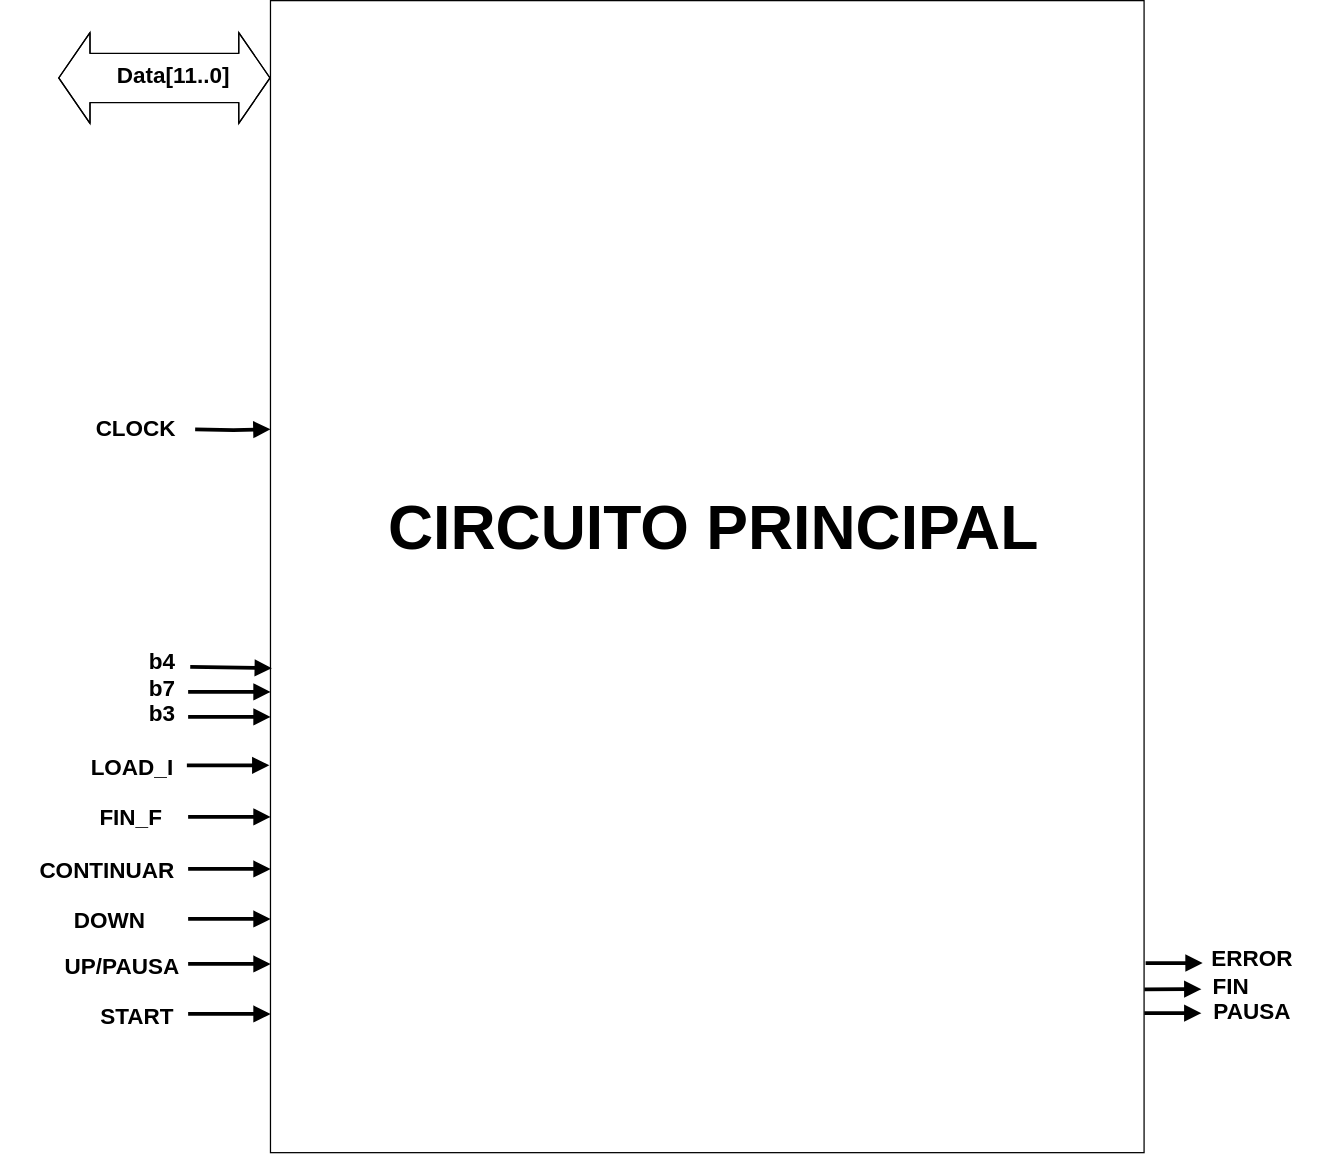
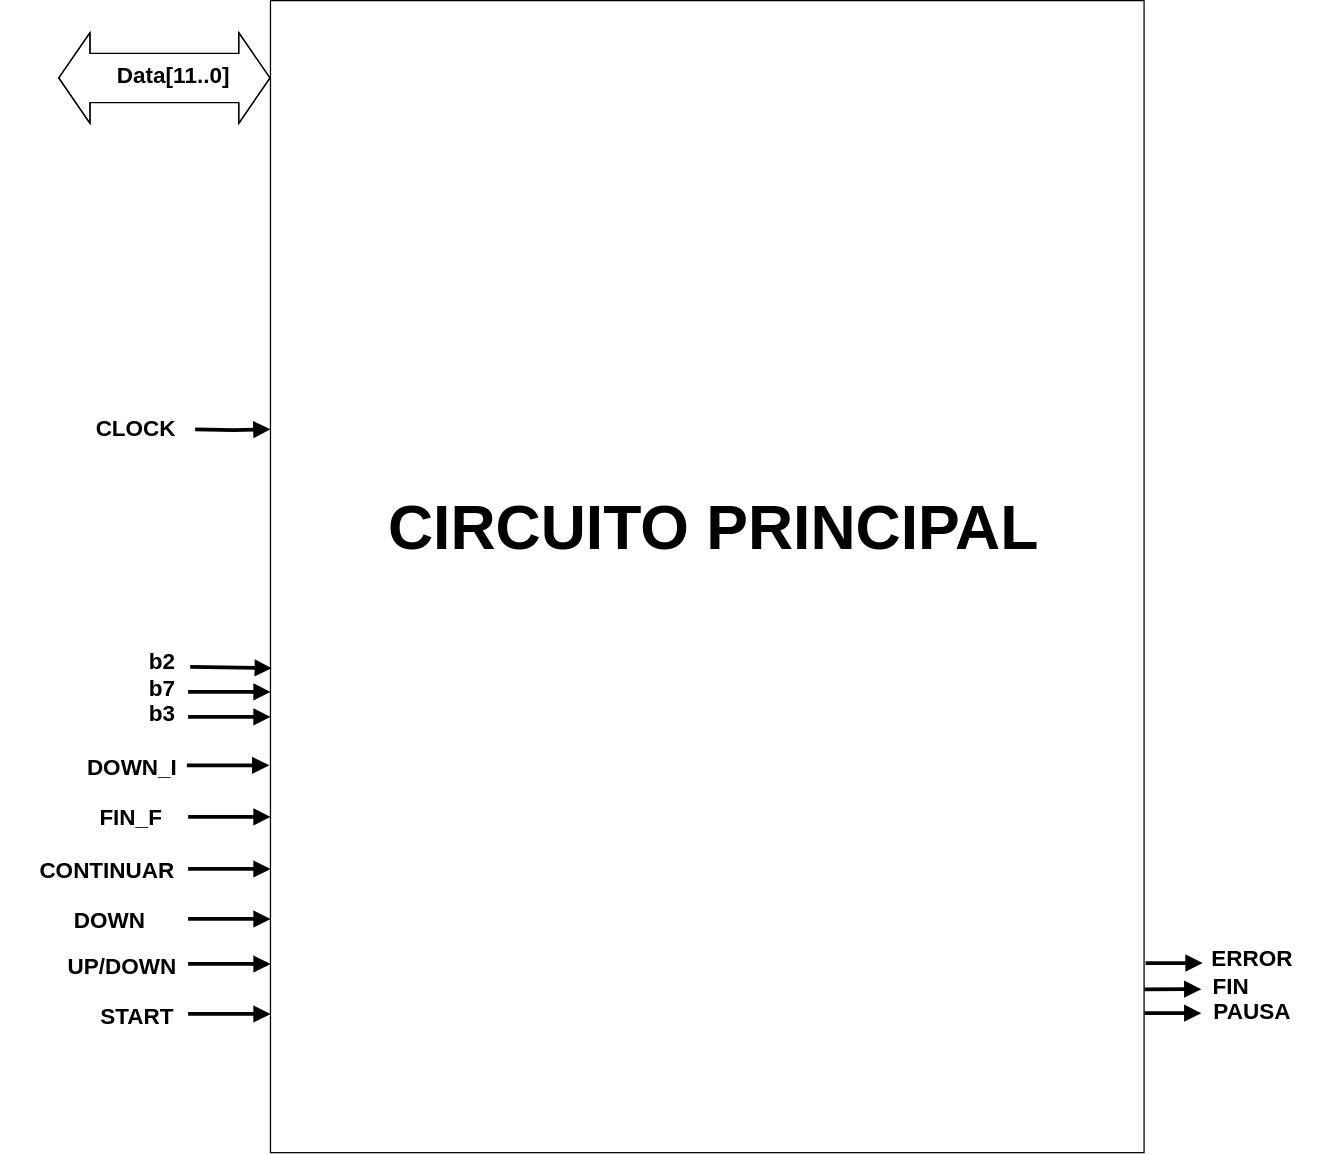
node "b4": label "b4" -> "b2"
node "LOAD_I": label "LOAD_I" -> "DOWN_I"
node "UP/PAUSA": label "UP/PAUSA" -> "UP/DOWN"
